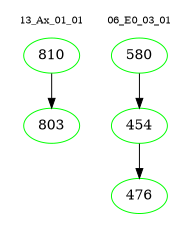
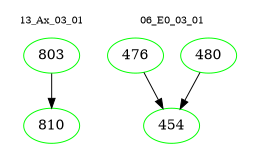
cluster "13_Ax_01_01": label "13_Ax_01_01" -> "13_Ax_03_01"
node "580": label "580" -> "480"
edge "810" -> "803": reversed
edge "454" -> "476": reversed
